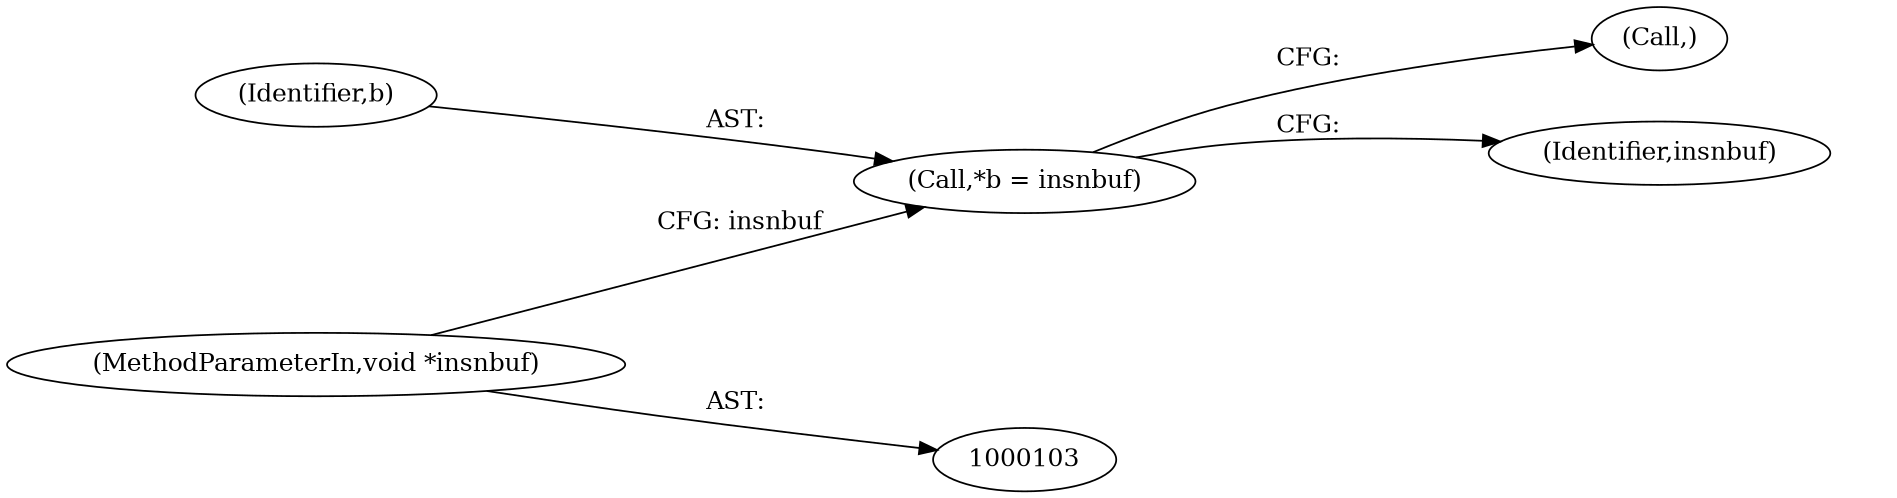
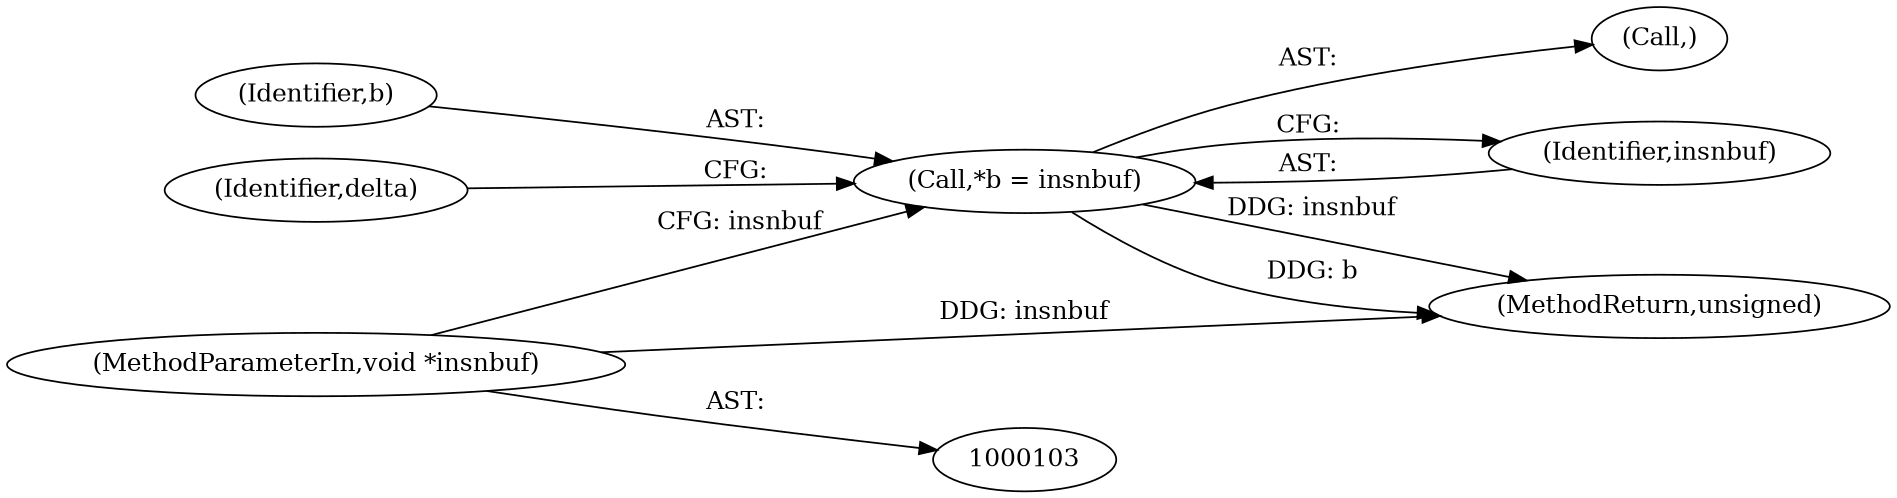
edge "(Call,*b = insnbuf)" -> "(Call,)": label "CFG: " -> "AST: "
edge "(Identifier,insnbuf)" -> "(Call,*b = insnbuf)": added, label "AST:"
node "(Identifier,delta)": added
node "(MethodReturn,unsigned)": added
